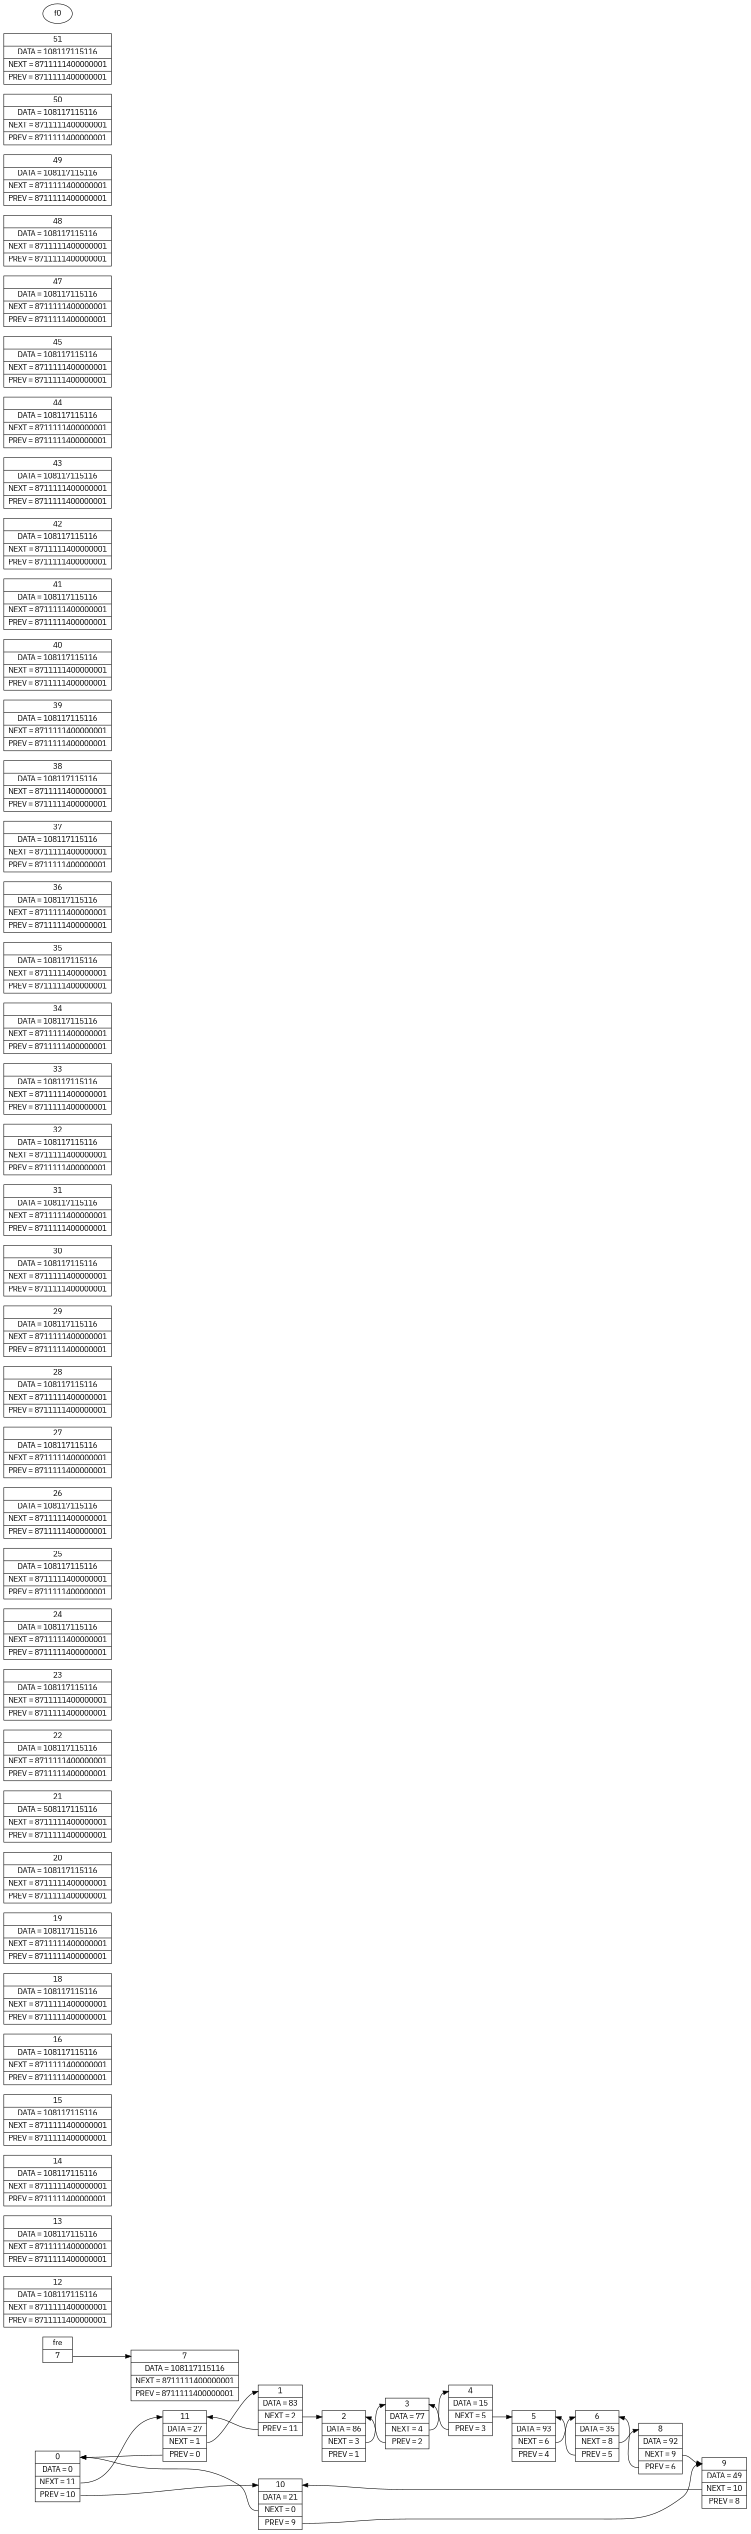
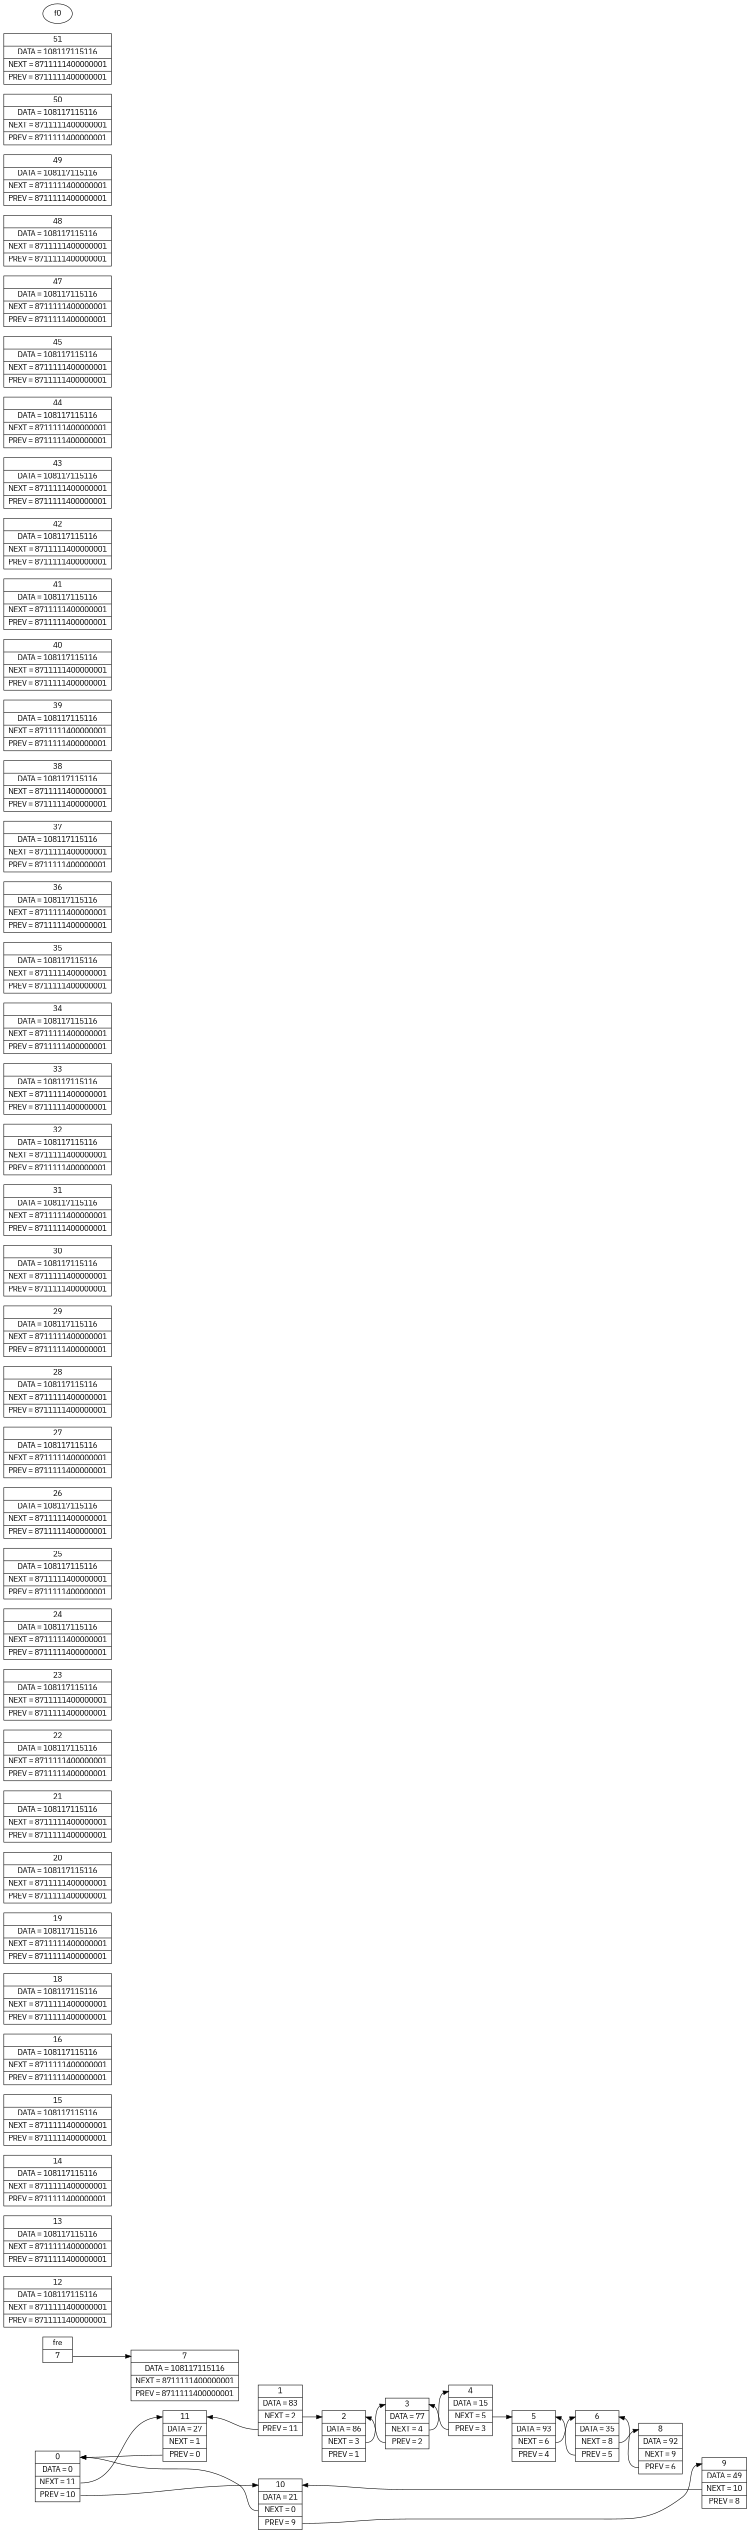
node "21": text "DATA = 508117115116" -> "DATA = 108117115116"
edge "11" -> "1": removed
edge "8" -> "9": removed
